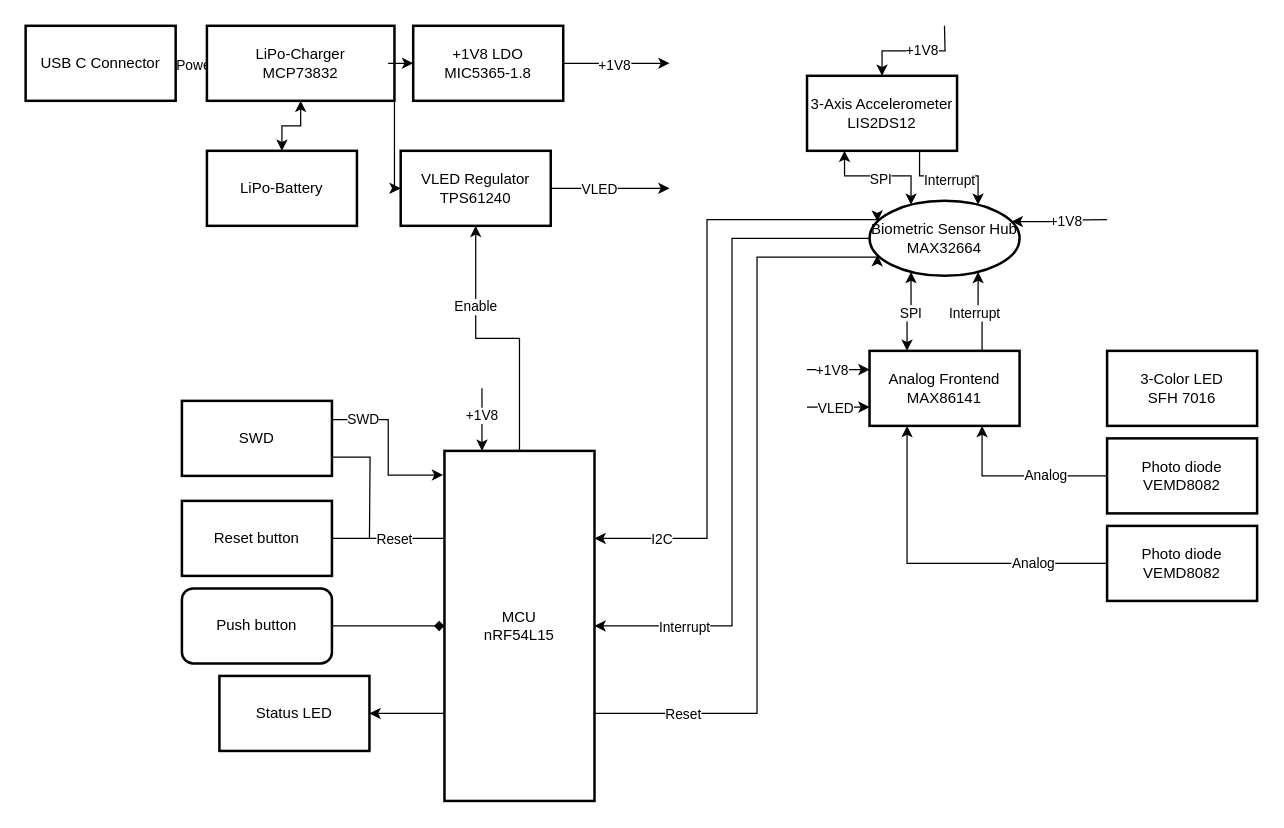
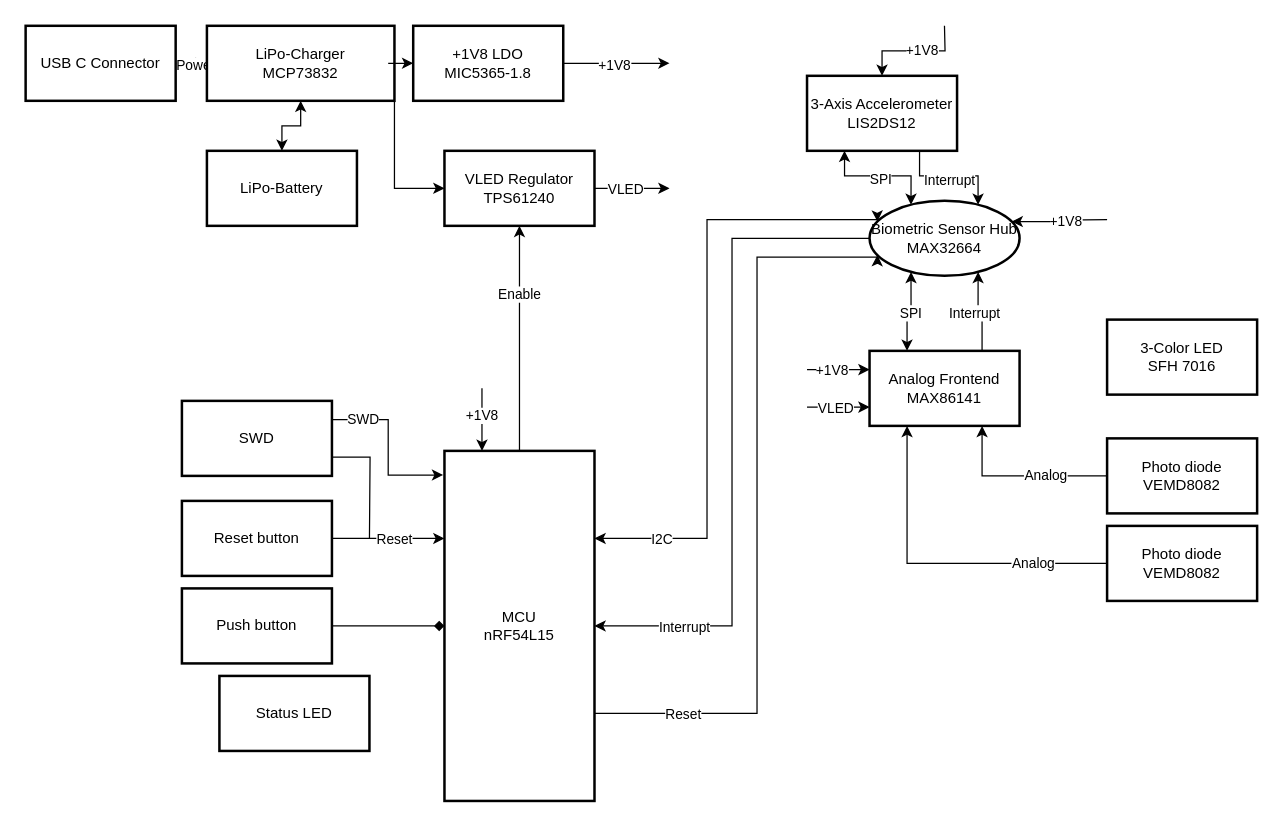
node "VLED Regulator TPS61240": moved (476, 188) -> (519, 188)
node "3-Color LED SFH 7016": moved (1182, 388) -> (1182, 357)
edge "Reset button" -- "MCU nRF54L15": arrowhead none -> classic
node "Push button": shape rounded rectangle -> rectangle
edge "MCU nRF54L15" -> "Status LED": removed
